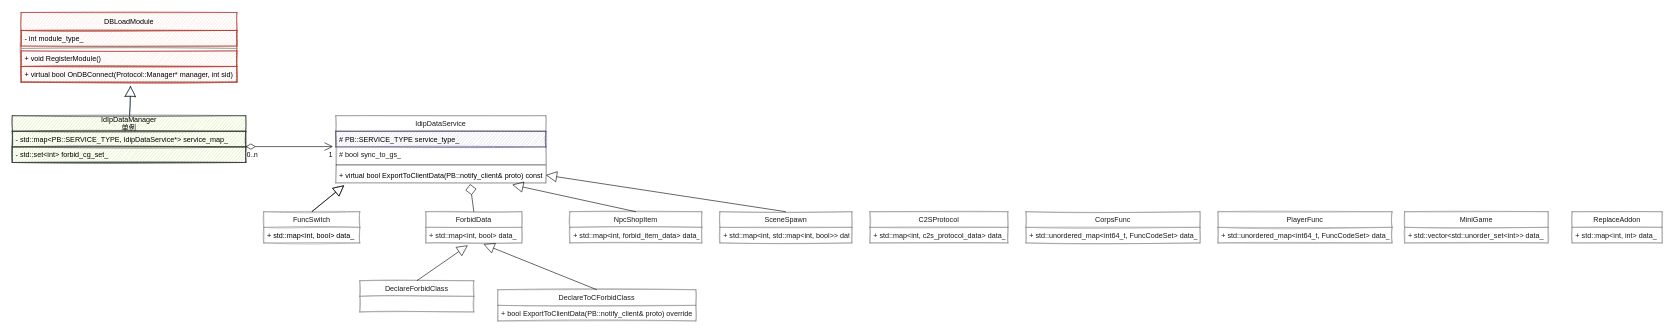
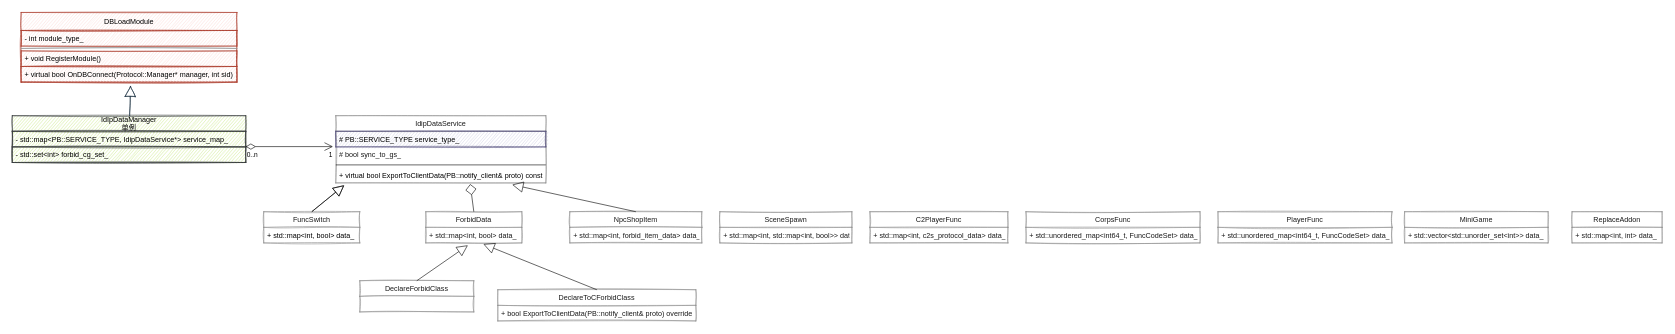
edge "SceneSpawn" -> "+ virtual bool ExportToClientData(PB::notify_client& proto) const": removed
node "C2SProtocol": label "C2SProtocol" -> "C2PlayerFunc"
